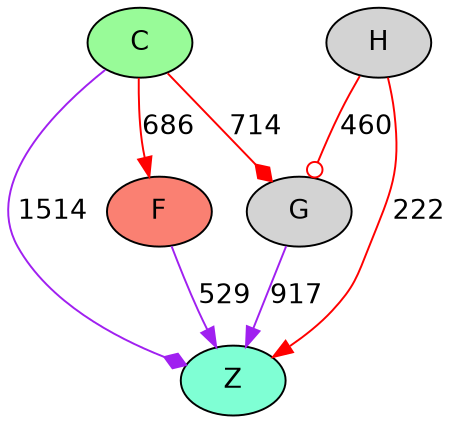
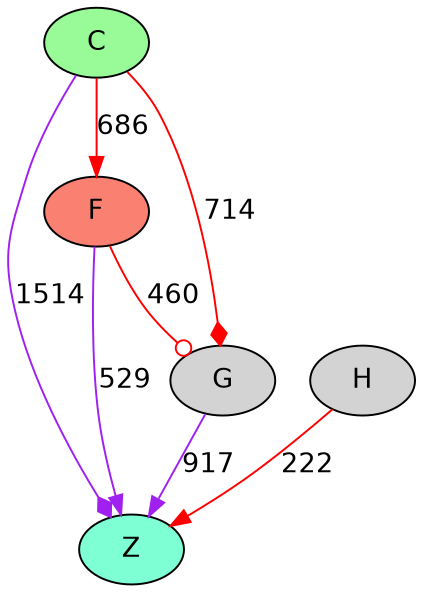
edge "H" -> "G": now "F" -> "G"
